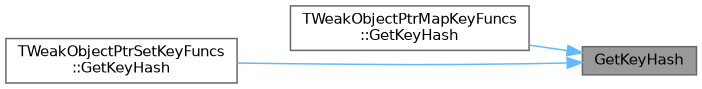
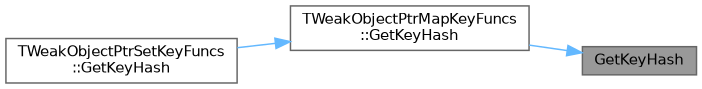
edge "TWeakObjectPtrSetKeyFuncs ::GetKeyHash" -> "GetKeyHash": now "TWeakObjectPtrSetKeyFuncs ::GetKeyHash" -> "TWeakObjectPtrMapKeyFuncs ::GetKeyHash"
